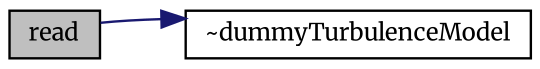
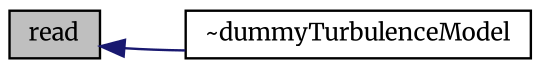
edge "read" -> "~dummyTurbulenceModel": reversed
